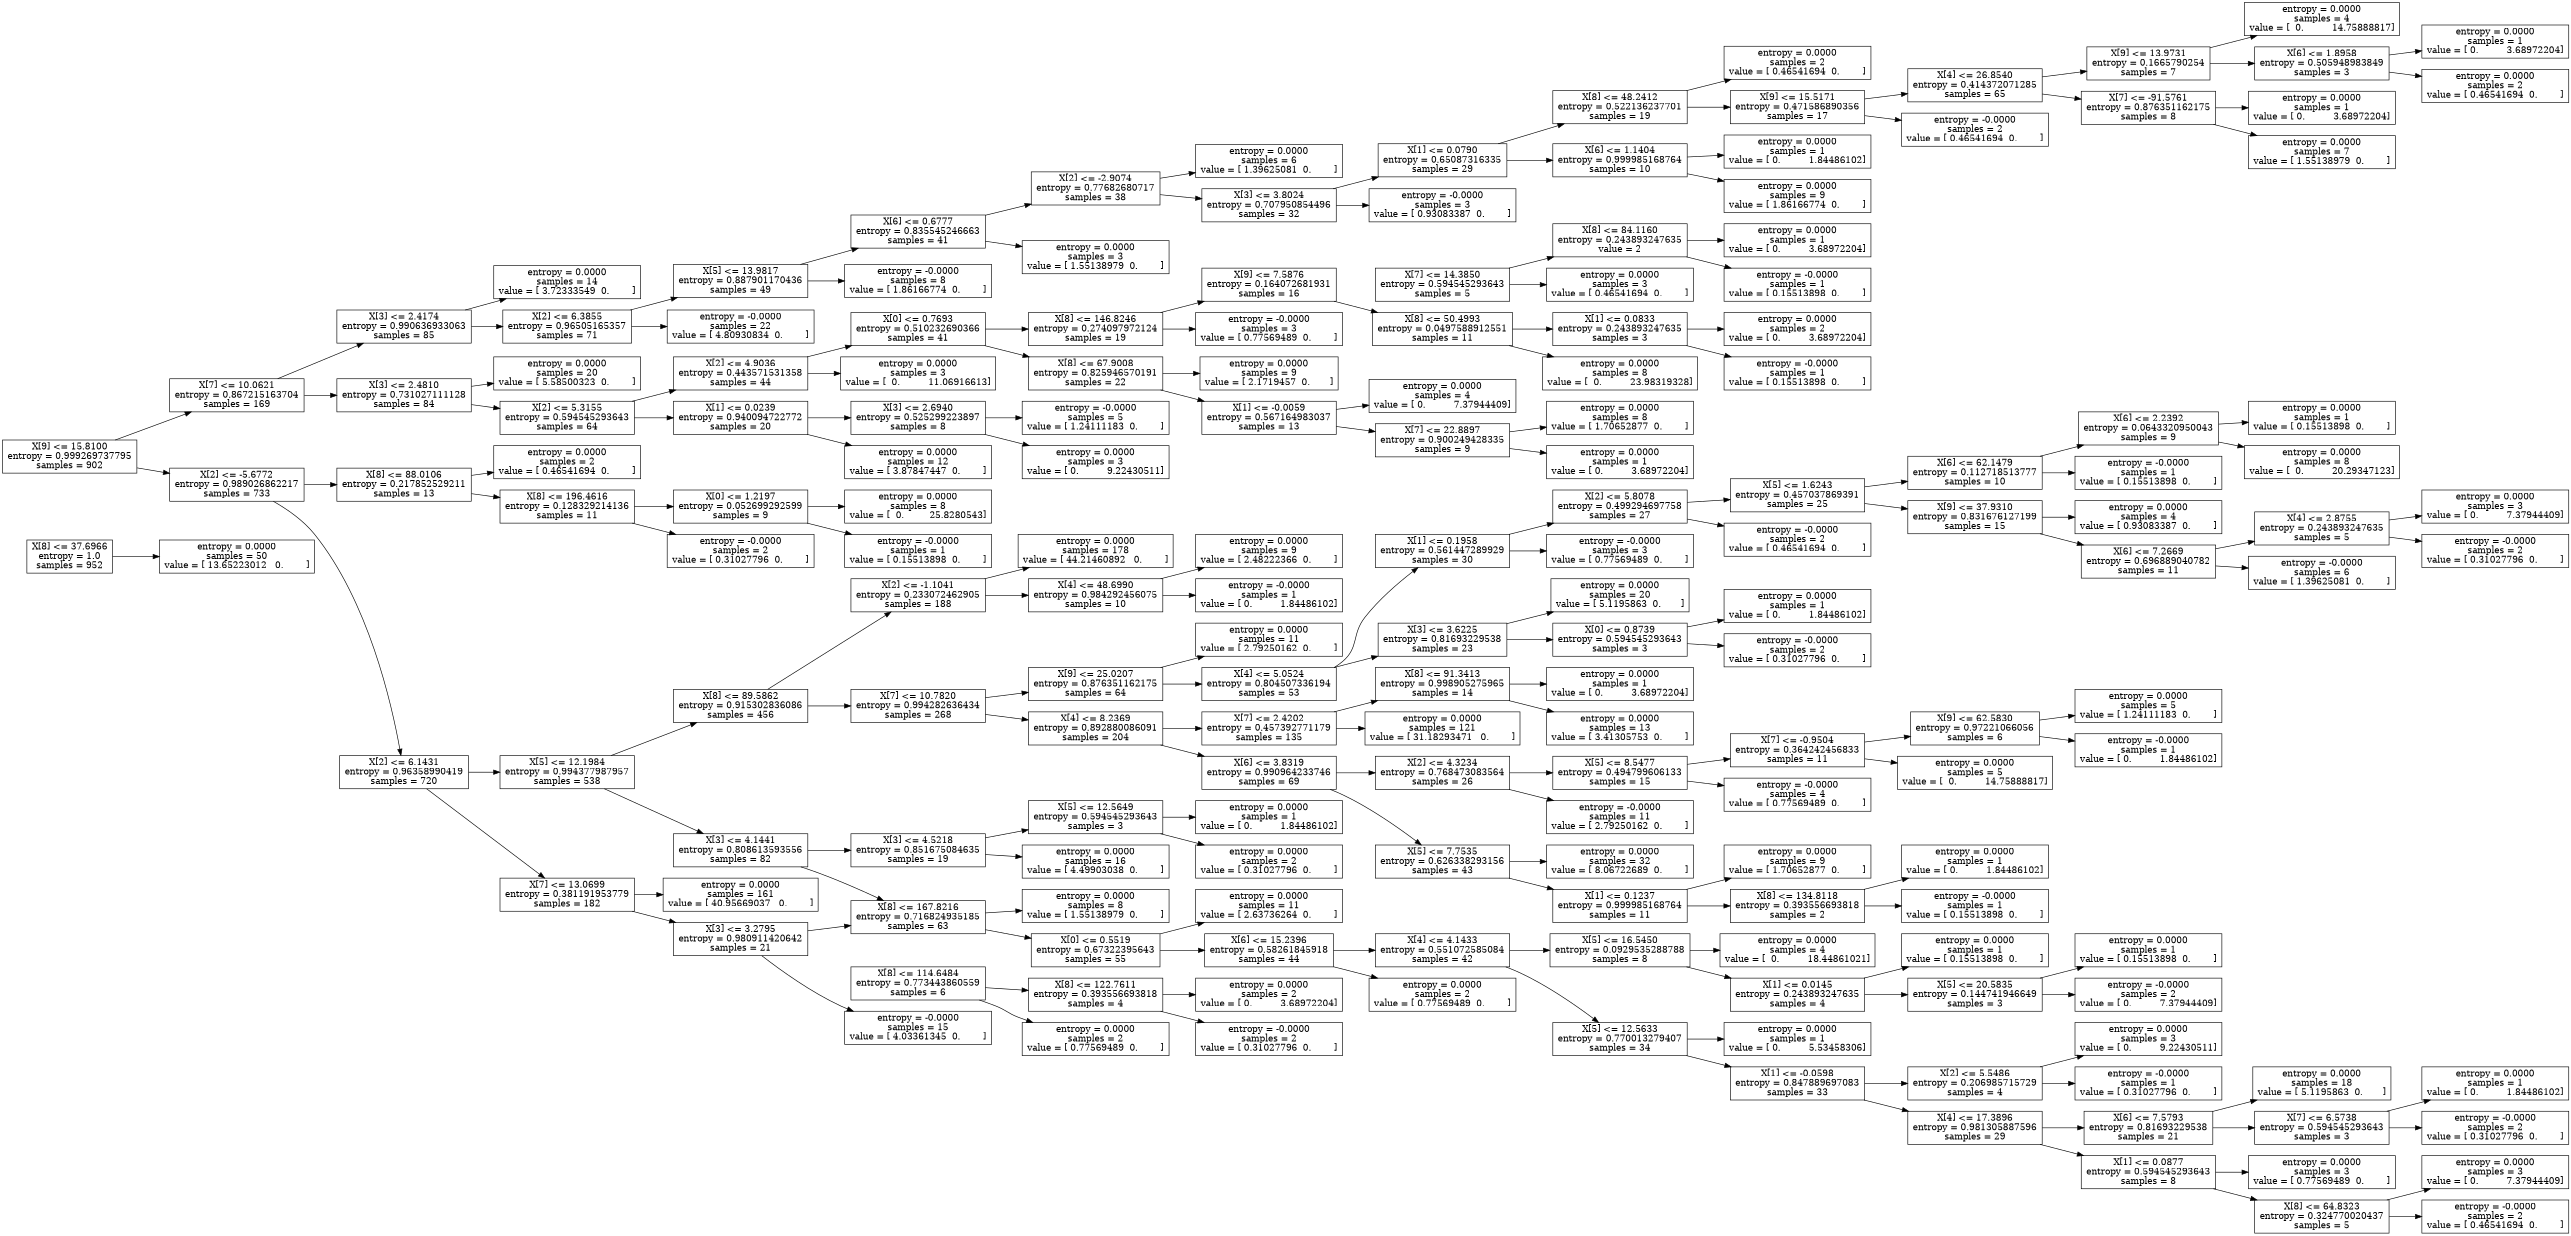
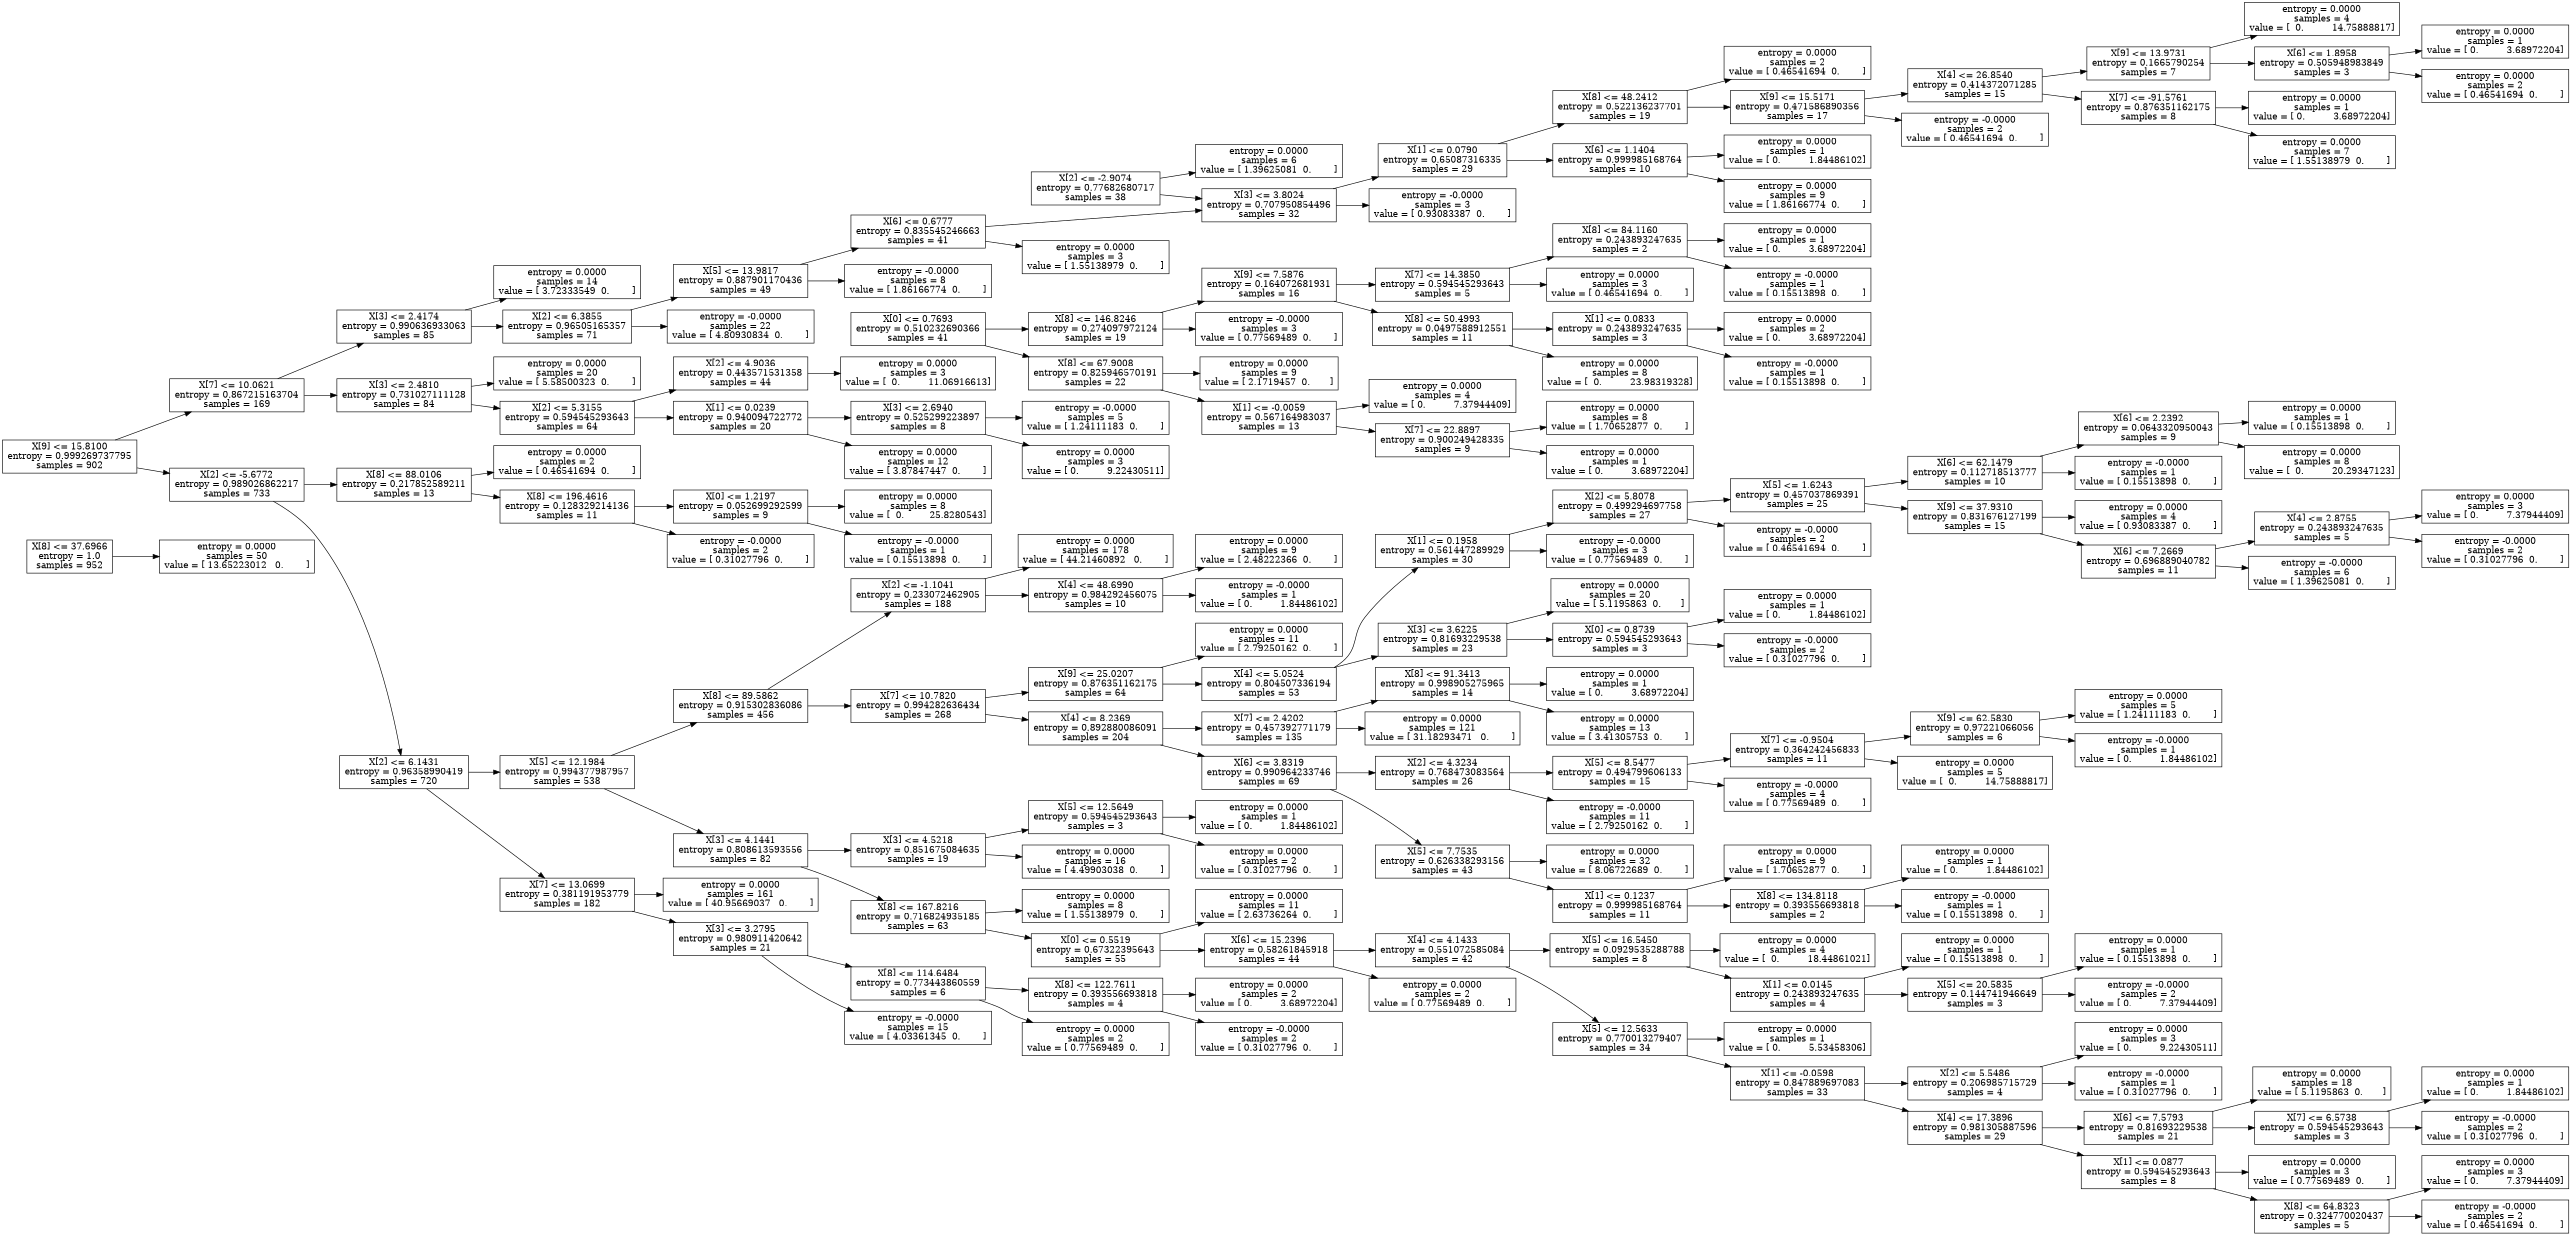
node "X[4] <= 26.8540 entropy = 0.414372071285 samples = 65": label "X[4] <= 26.8540 entropy = 0.414372071285 samples = 65" -> "X[4] <= 26.8540 entropy = 0.414372071285 samples = 15"
edge "X[6] <= 0.6777 entropy = 0.835545246663 samples = 41" -> "X[2] <= -2.9074 entropy = 0.77682680717 samples = 38": now "X[6] <= 0.6777 entropy = 0.835545246663 samples = 41" -> "X[3] <= 3.8024 entropy = 0.707950854496 samples = 32"
node "X[8] <= 84.1160 entropy = 0.243893247635 value = 2": label "X[8] <= 84.1160 entropy = 0.243893247635 value = 2" -> "X[8] <= 84.1160 entropy = 0.243893247635 samples = 2"
edge "X[9] <= 7.5876 entropy = 0.164072681931 samples = 16" -> "X[7] <= 14.3850 entropy = 0.594545293643 samples = 5": added
edge "X[2] <= 4.9036 entropy = 0.443571531358 samples = 44" -> "X[0] <= 0.7693 entropy = 0.510232690366 samples = 41": removed
node "X[8] <= 88.0106 entropy = 0.217852529211 samples = 13": label "X[8] <= 88.0106 entropy = 0.217852529211 samples = 13" -> "X[8] <= 88.0106 entropy = 0.217852589211 samples = 13"
edge "X[3] <= 3.2795 entropy = 0.980911420642 samples = 21" -> "X[8] <= 167.8216 entropy = 0.716824935185 samples = 63": now "X[3] <= 3.2795 entropy = 0.980911420642 samples = 21" -> "X[8] <= 114.6484 entropy = 0.773443860559 samples = 6"
